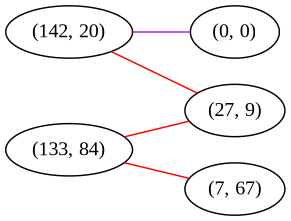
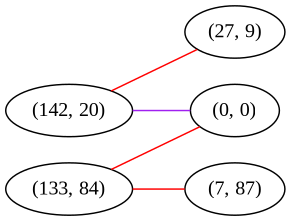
edge "(27, 9)" -- "(133, 84)": now "(0, 0)" -- "(133, 84)"
node "(7, 67)": label "(7, 67)" -> "(7, 87)"
